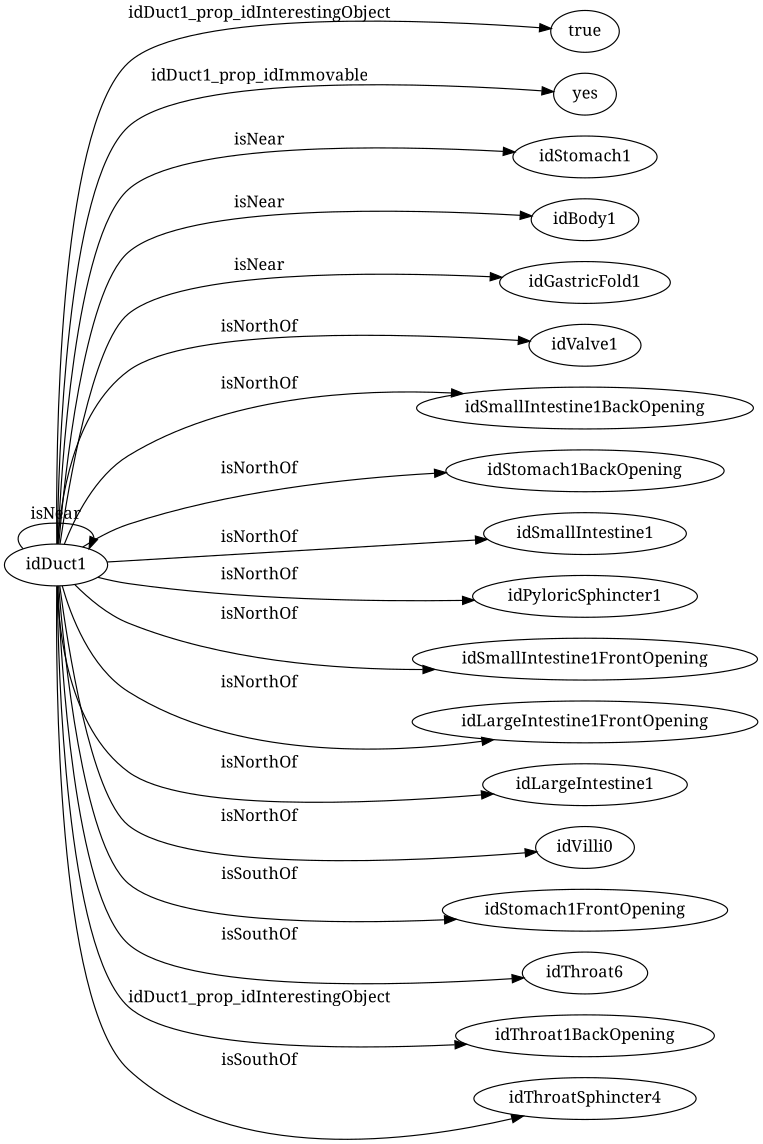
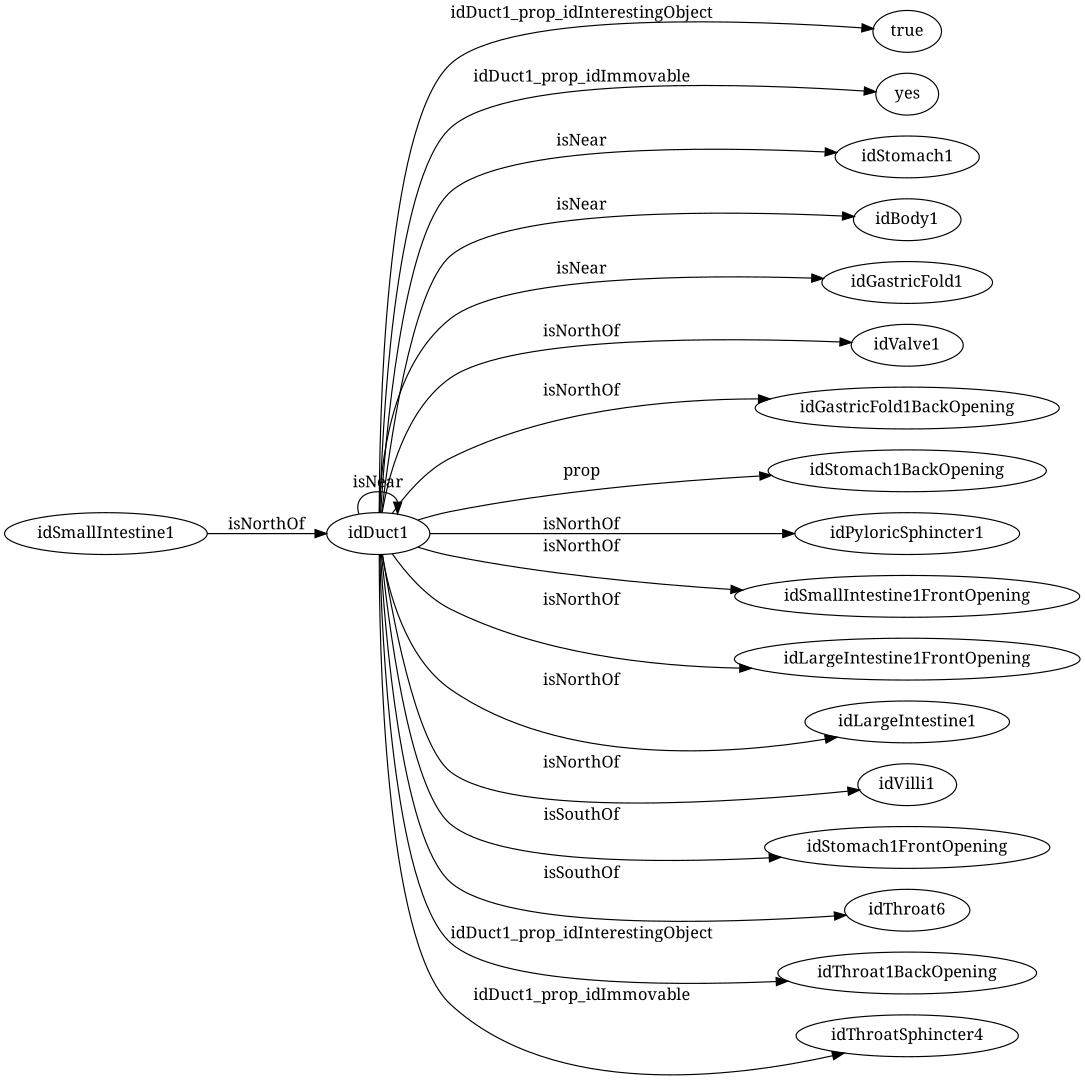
node "idSmallIntestine1BackOpening": label "idSmallIntestine1BackOpening" -> "idGastricFold1BackOpening"
edge "idDuct1" -> "idStomach1BackOpening": label "isNorthOf" -> "prop"
edge "idDuct1" -> "idSmallIntestine1": reversed
node "idVilli0": label "idVilli0" -> "idVilli1"
edge "idDuct1" -> "idThroatSphincter4": label "isSouthOf" -> "idDuct1_prop_idImmovable"
